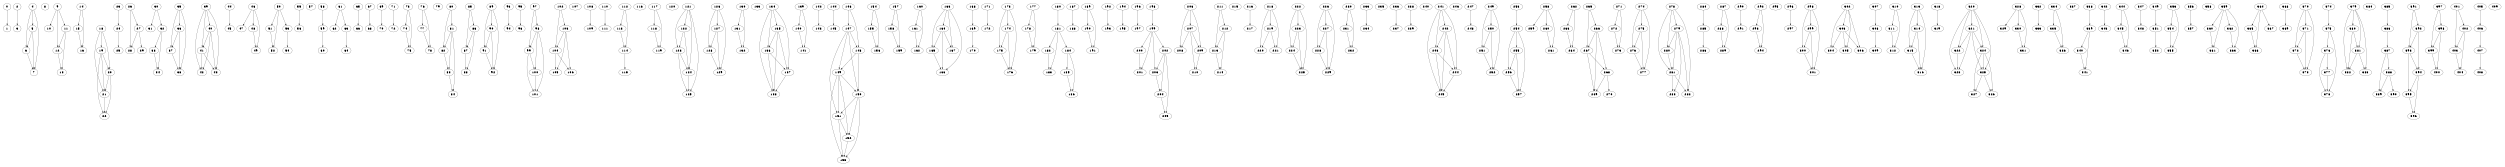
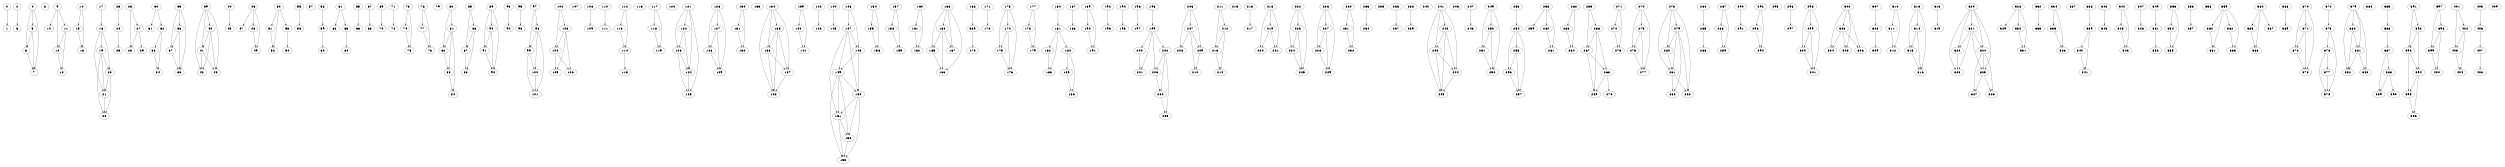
node "17": added
node "169": label "169" -> "569"
